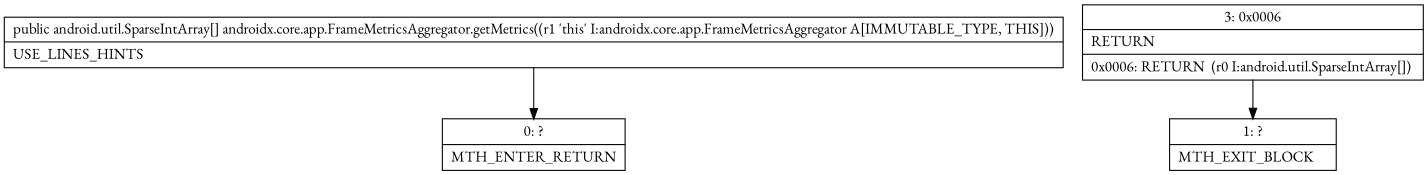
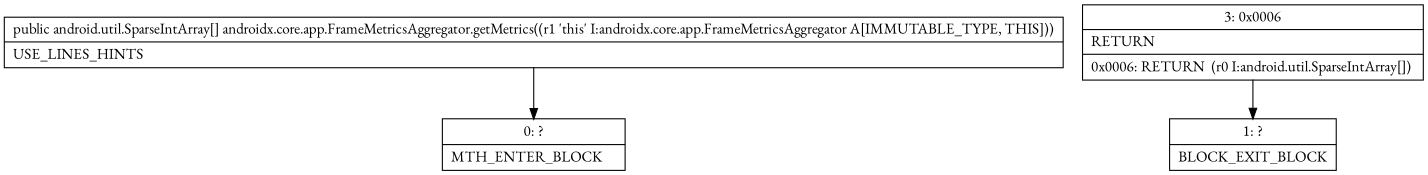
node "0: ?": text "MTH_ENTER_RETURN" -> "MTH_ENTER_BLOCK"
node "1: ?": text "MTH_EXIT_BLOCK" -> "BLOCK_EXIT_BLOCK"
